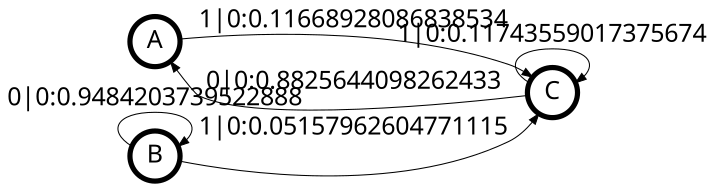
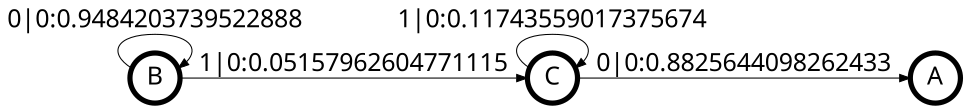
edge "A" -> "C": removed, label "1|0:0.11668928086838534"
